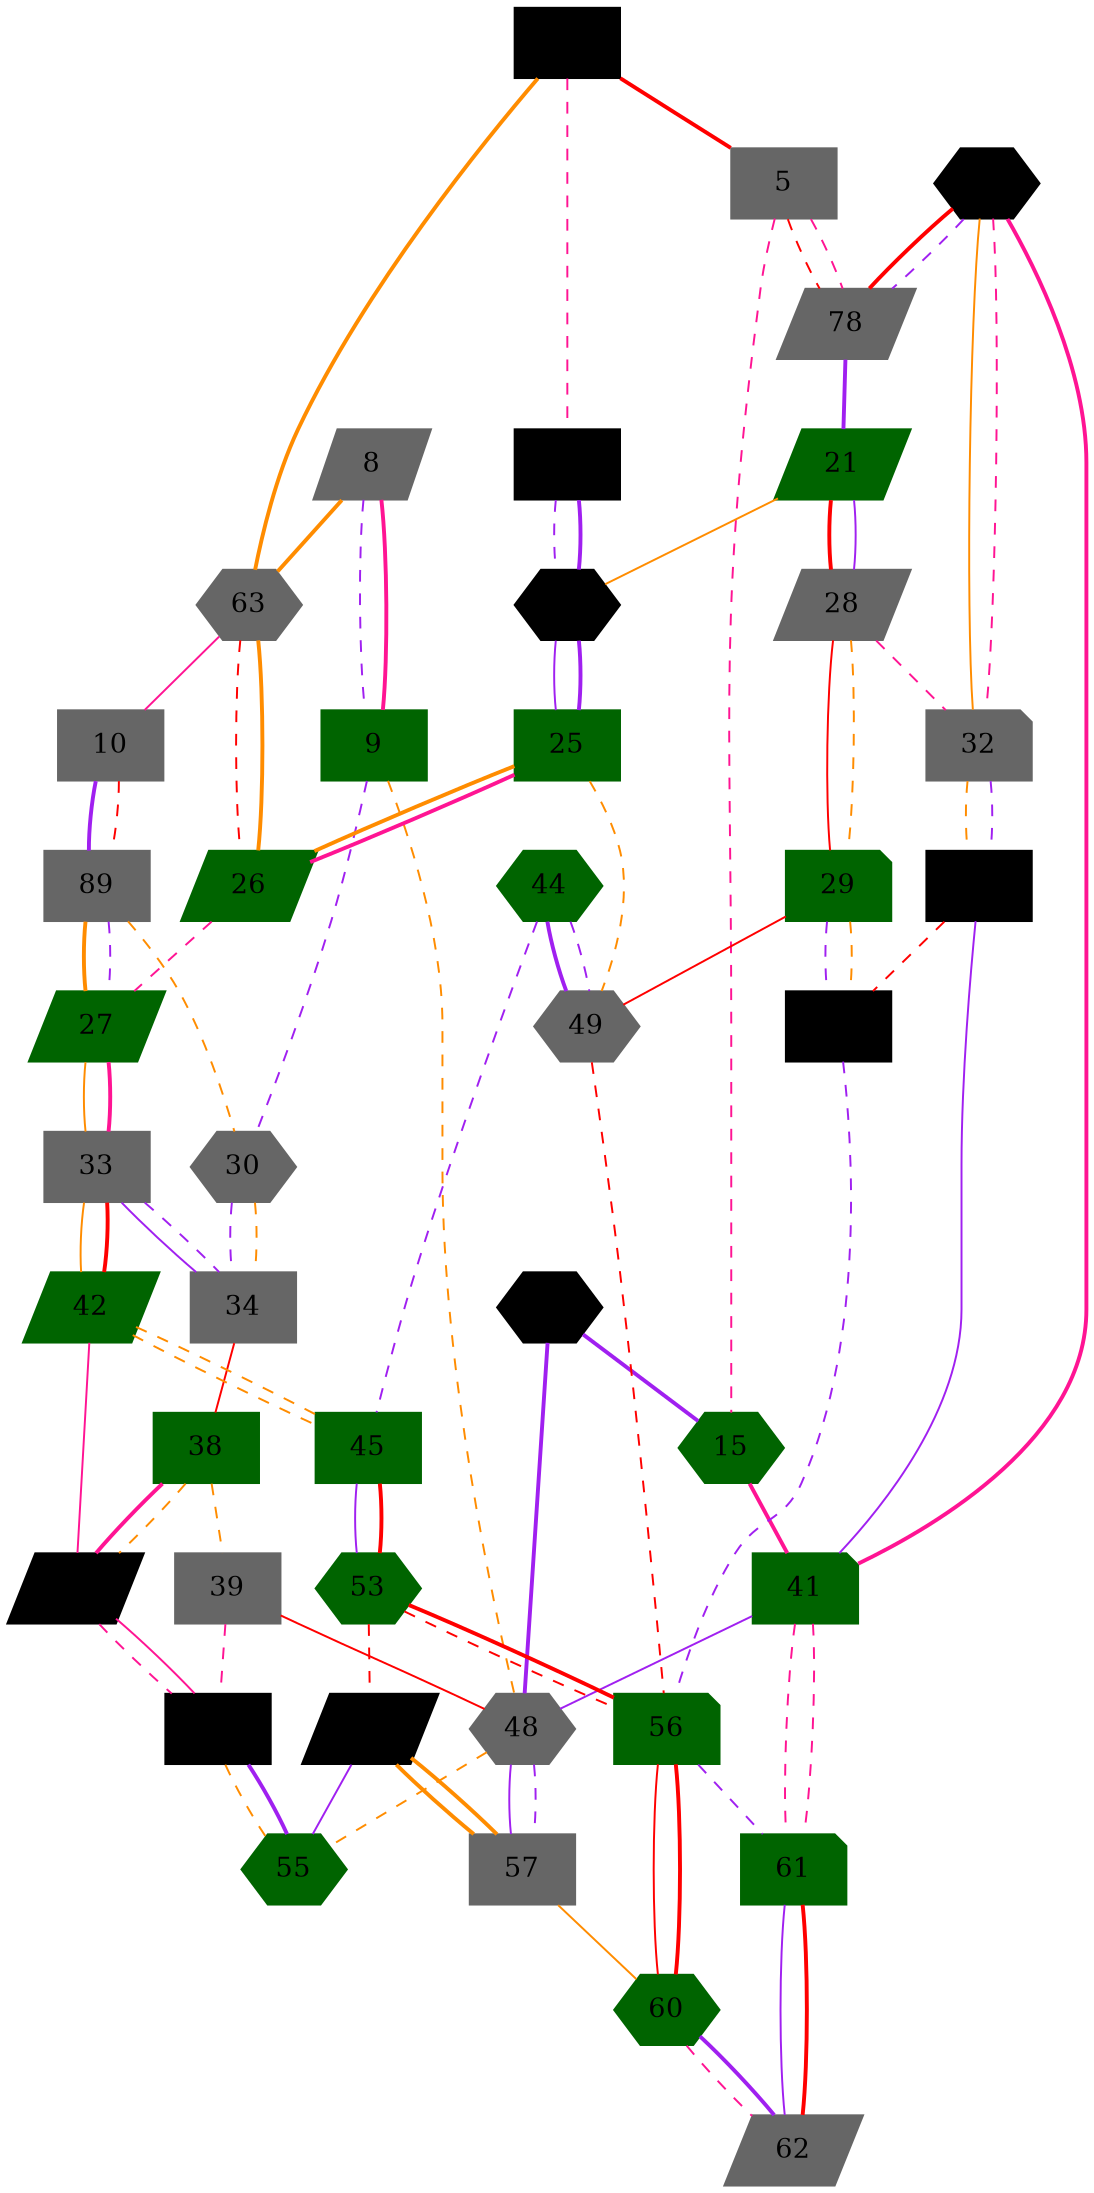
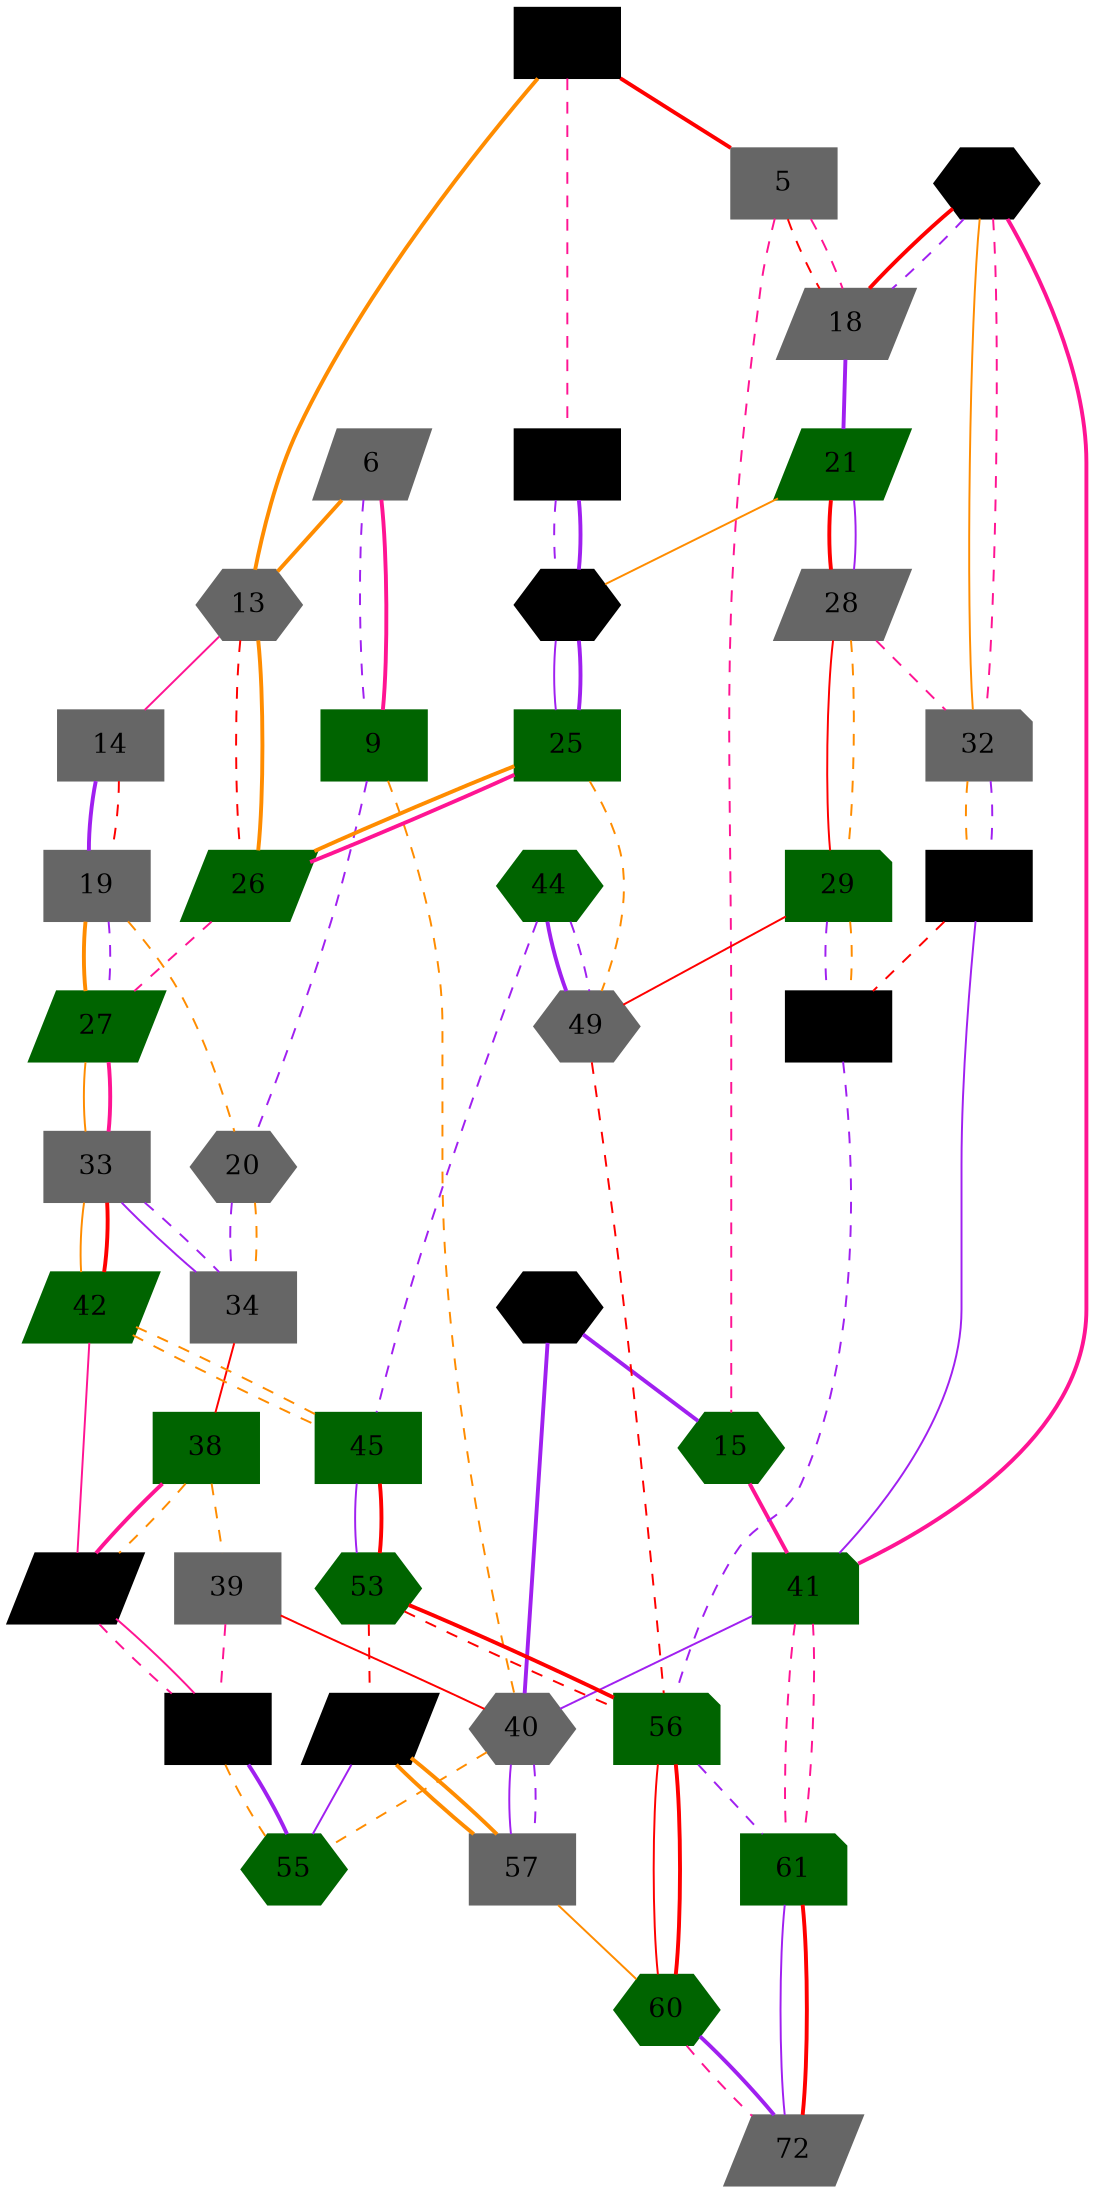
node "78": label "78" -> "18"
node "8": label "8" -> "6"
node "63": label "63" -> "13"
node "10": label "10" -> "14"
node "89": label "89" -> "19"
node "30": label "30" -> "20"
node "48": label "48" -> "40"
node "62": label "62" -> "72"
